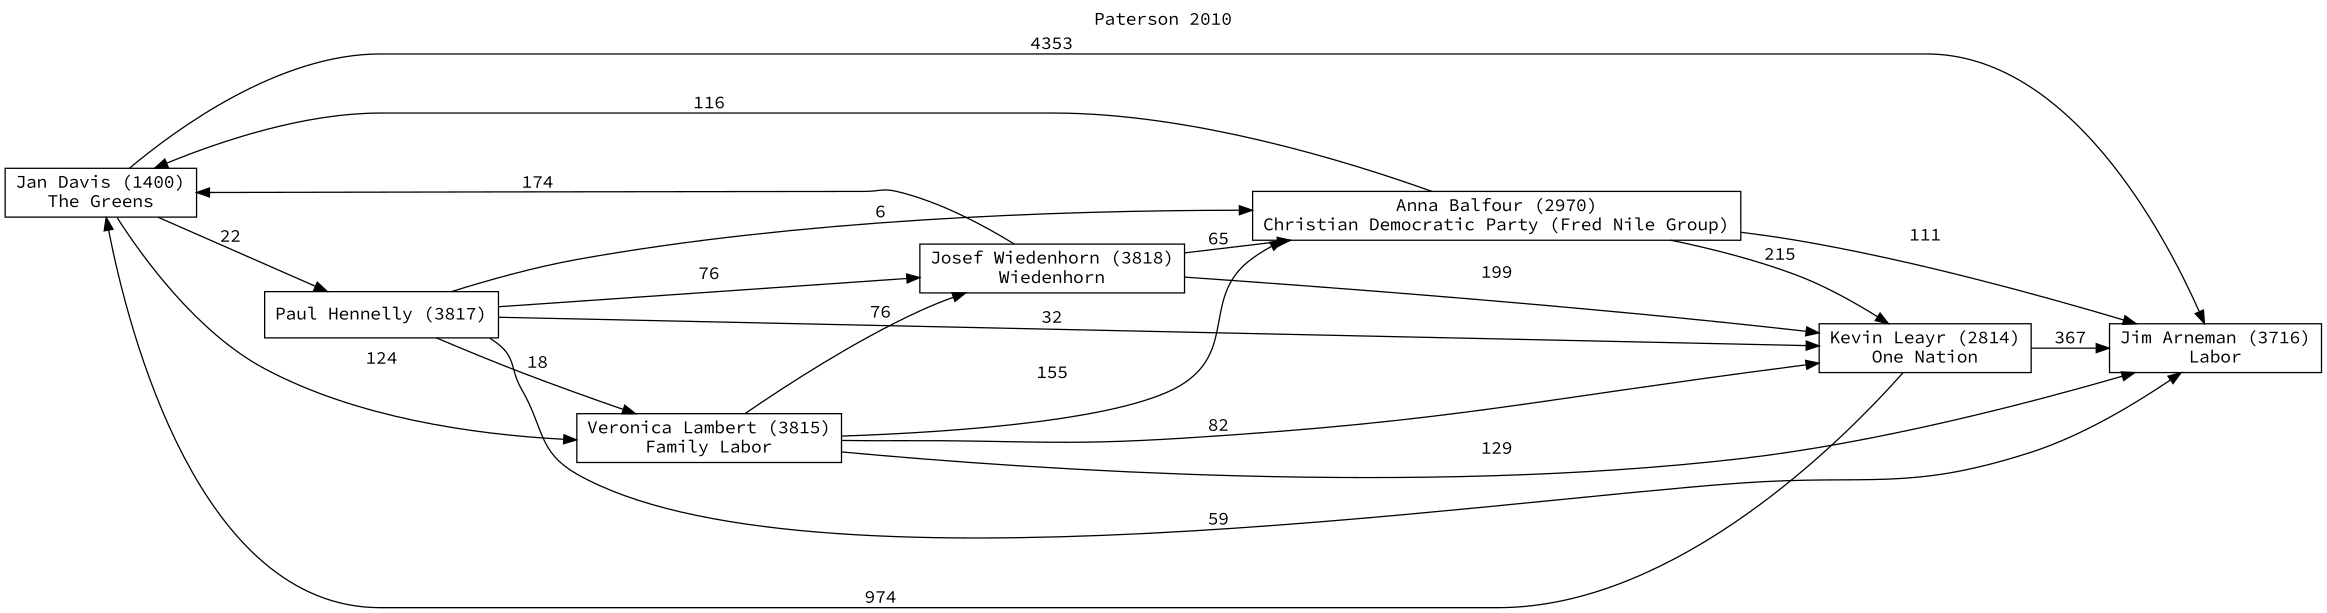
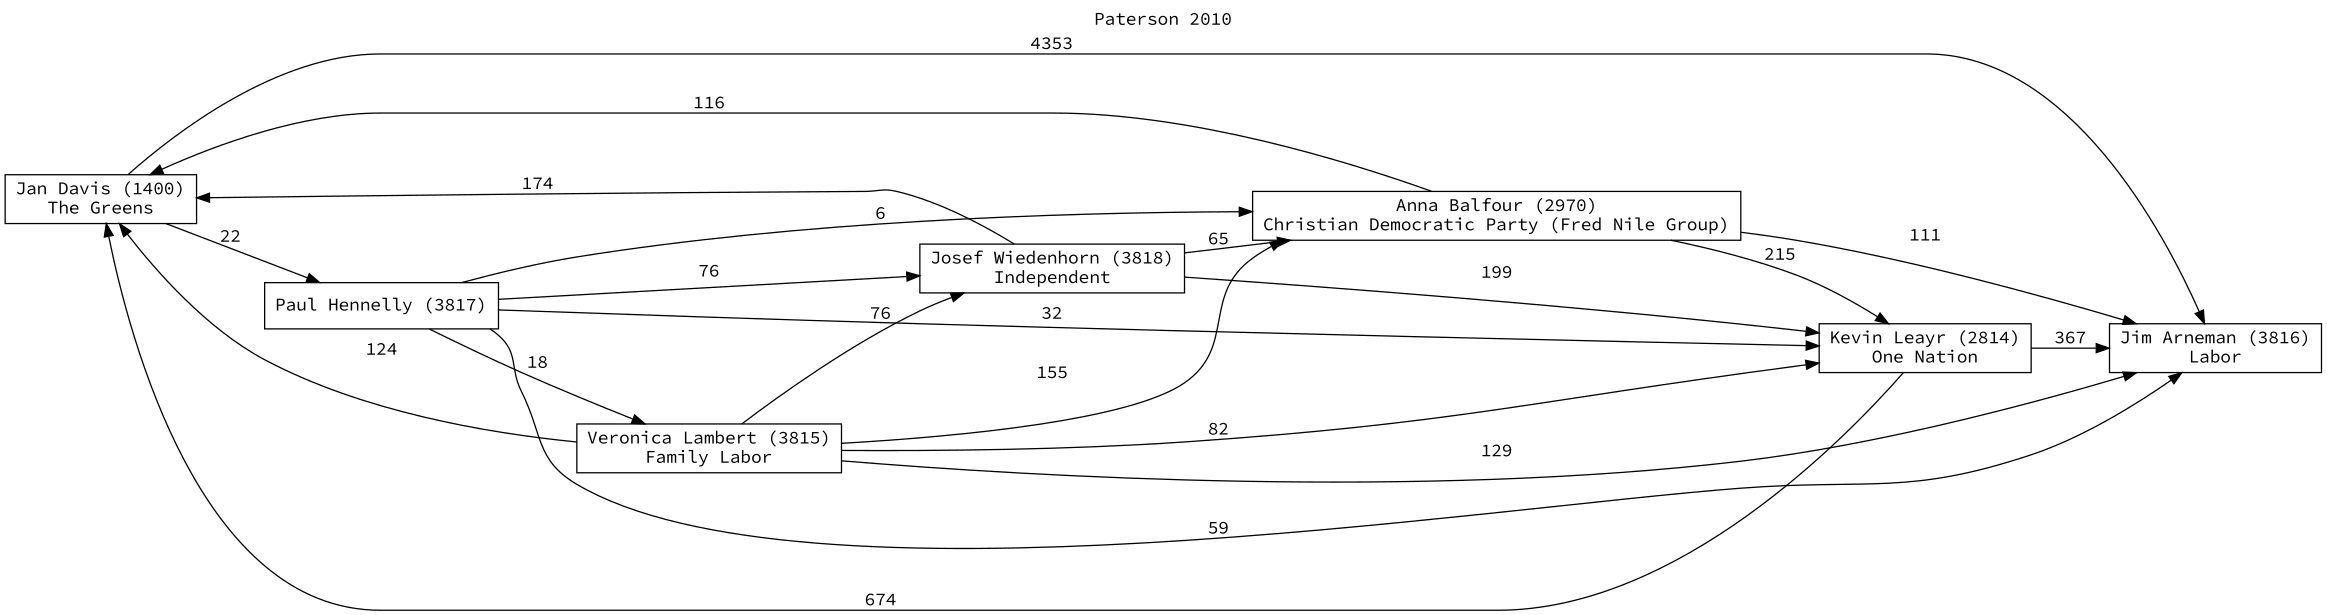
node "Josef Wiedenhorn (3818) Wiedenhorn": label "Josef Wiedenhorn (3818) Wiedenhorn" -> "Josef Wiedenhorn (3818) Independent"
node "Jim Arneman (3716) Labor": label "Jim Arneman (3716) Labor" -> "Jim Arneman (3816) Labor"
edge "Jan Davis (1400) The Greens" -> "Veronica Lambert (3815) Family Labor": reversed
edge "Kevin Leayr (2814) One Nation" -> "Jan Davis (1400) The Greens": label "974" -> "674"
